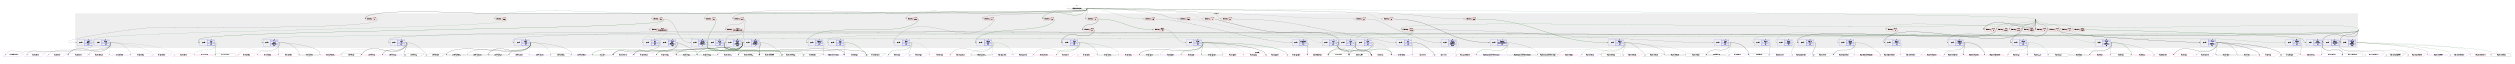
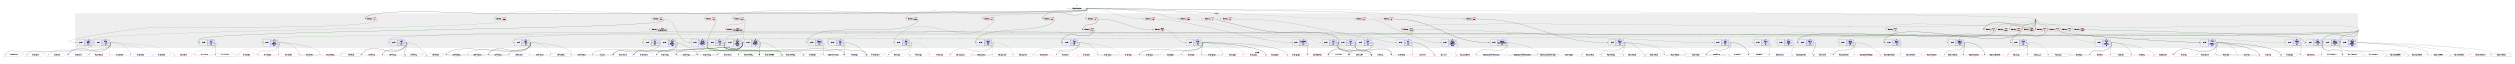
node "net-libs/connection-2.0.2": label "net-libs/connection-2.0.2" -> "net-libs/libwebsockets-2.0.2"
